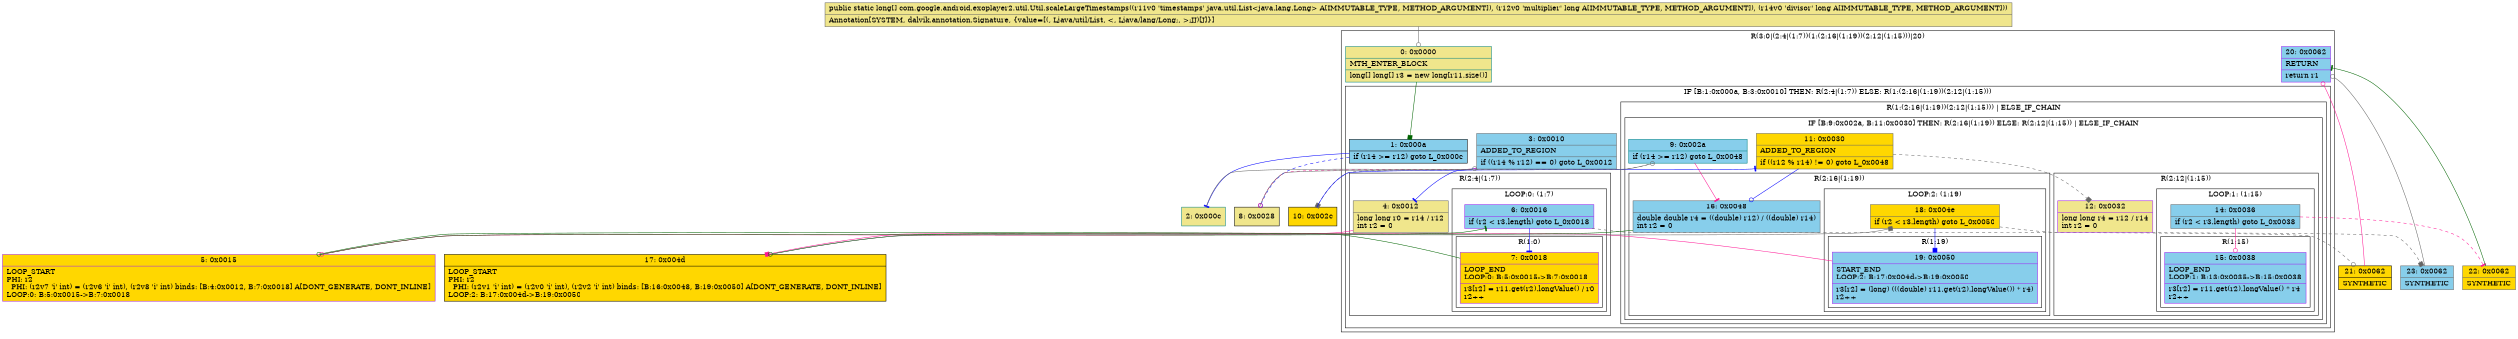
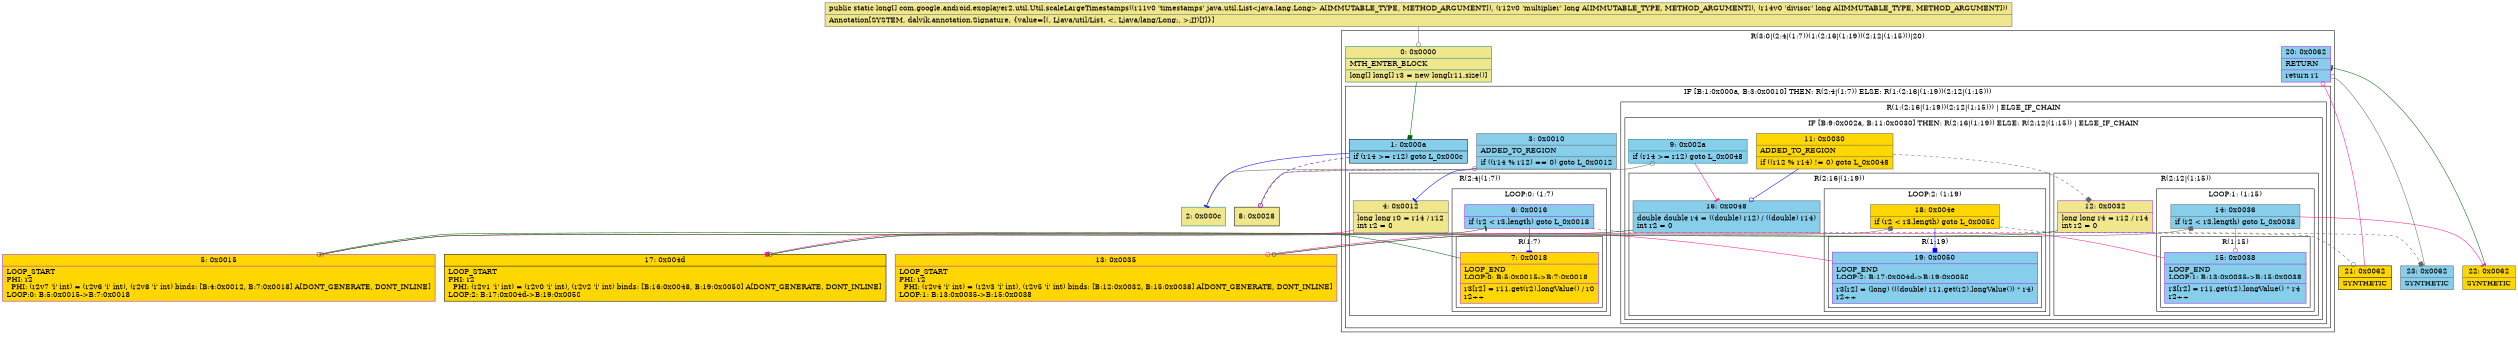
node "10: 0x002c": removed
edge "14: 0x0036" -> "22: 0x0062": style dashed -> solid
cluster "R(1:0)": label "R(1:0)" -> "R(1:7)"
node "19: 0x0050": text "START_END" -> "LOOP_END"
node "13: 0x0035": added
